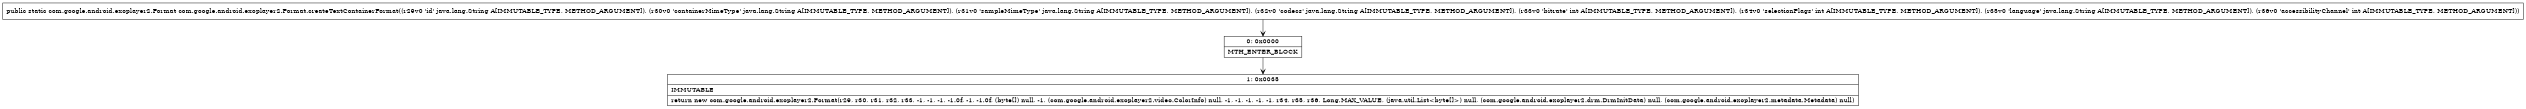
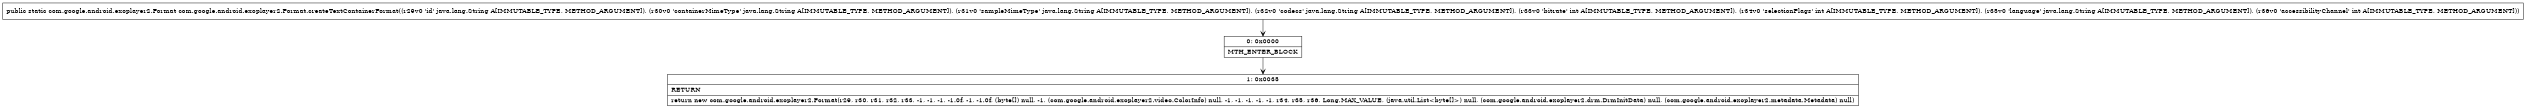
node "1: 0x0035": text "IMMUTABLE" -> "RETURN"
